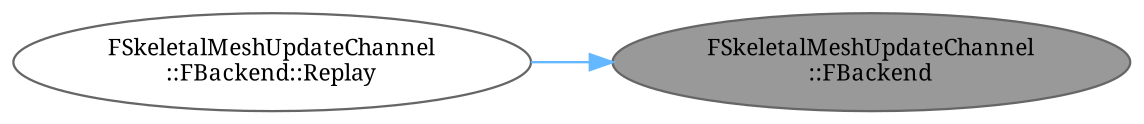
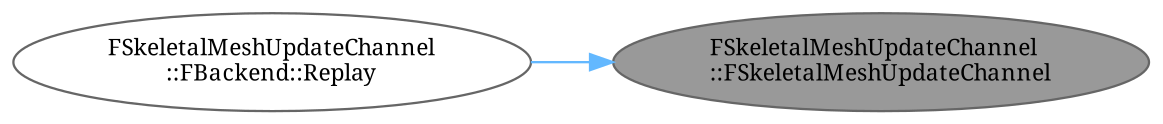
node "FSkeletalMeshUpdateChannel ::FBackend": label "FSkeletalMeshUpdateChannel ::FBackend" -> "FSkeletalMeshUpdateChannel ::FSkeletalMeshUpdateChannel"
